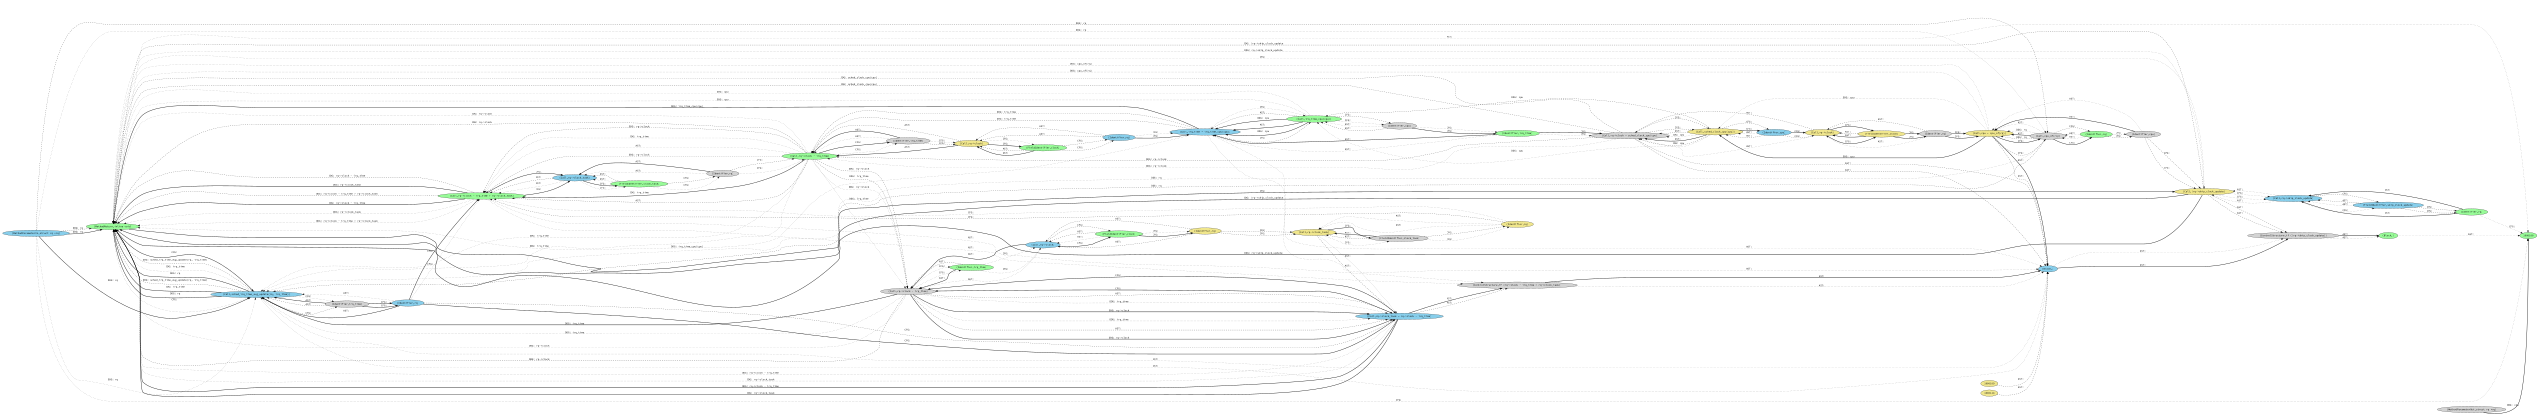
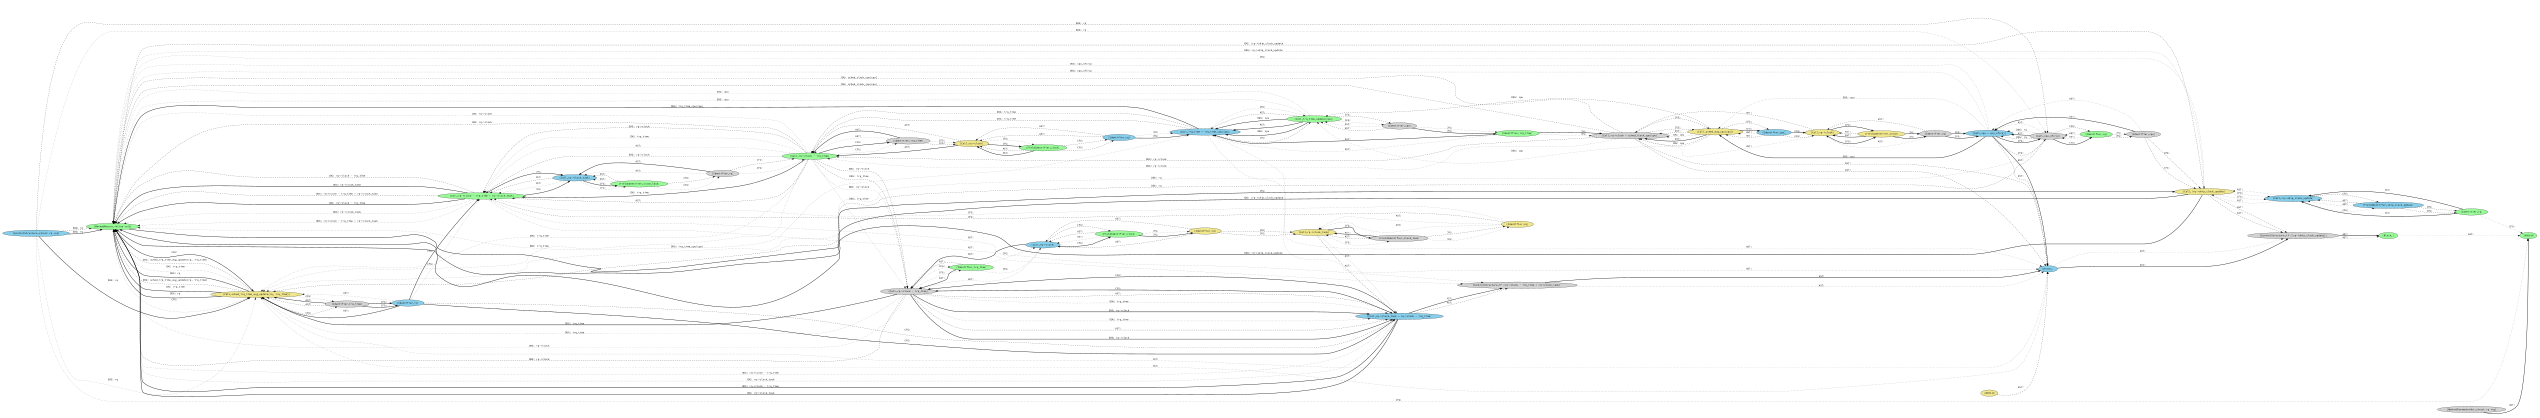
edge "(MethodReturn,inline void)" -> "1000100": removed, label "AST:"
node "(Call,irq_time_cpu(cpu))": label "(Call,irq_time_cpu(cpu))" -> "(Call,irq_time_update(cpu))"
node "(Call,sched_clock_cpu(cpu))": label "(Call,sched_clock_cpu(cpu))" -> "(Call,sched_avg_cpu(cpu))"
node "(Call,cpu = cpu_of(rq))": fillcolor khaki -> skyblue
node "(MethodParameterIn,struct rq *rq)": label "(MethodParameterIn,struct rq *rq)" -> "(ControlStructure,struct rq *rq)"
node "(Call,sched_irq_time_avg_update(rq, irq_time))": fillcolor skyblue -> khaki
node "1000109": removed
edge "(MethodParameterOut,struct rq *rq)" -> "1000100": label "DDG: cpu" -> "AST: "
